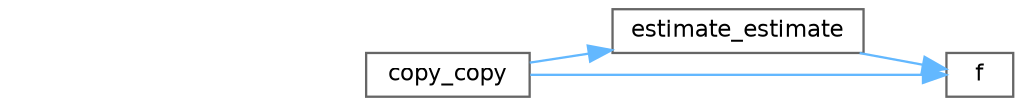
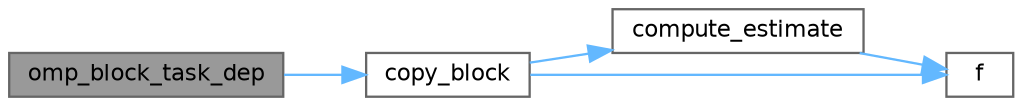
node "estimate_estimate": label "estimate_estimate" -> "compute_estimate"
node "omp_block_task_dep": added
node "copy_copy": label "copy_copy" -> "copy_block"
